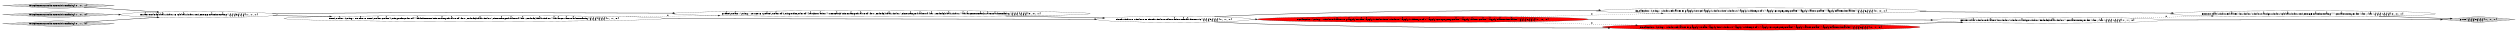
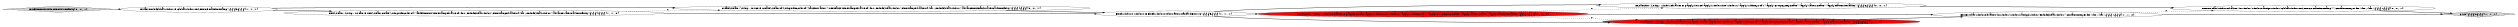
node "testElementsAtAlmostPositiveInfinity['1', '0', '0']": removed
node "testElementsAtAlmostPositiveInfinity['0', '1', '0']": removed
